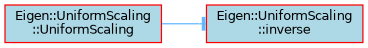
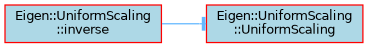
edge "Eigen::UniformScaling ::UniformScaling" -> "Eigen::UniformScaling ::inverse": reversed
